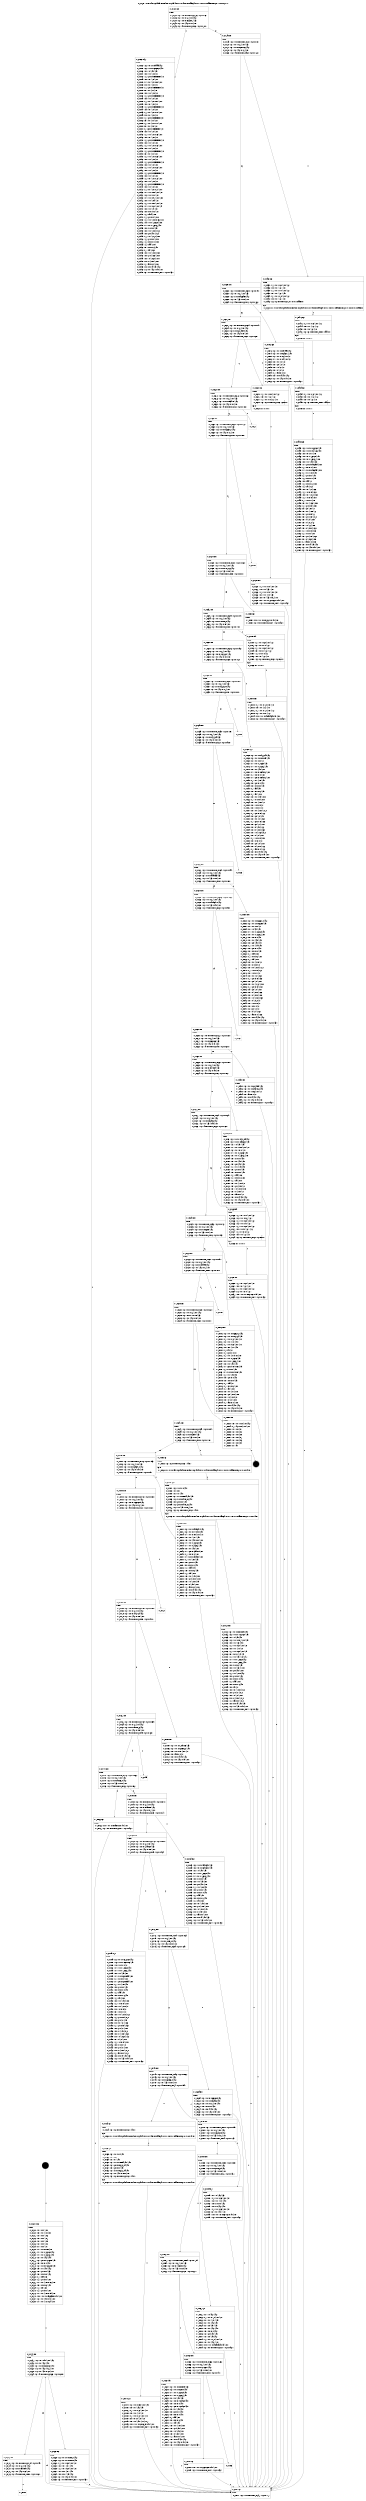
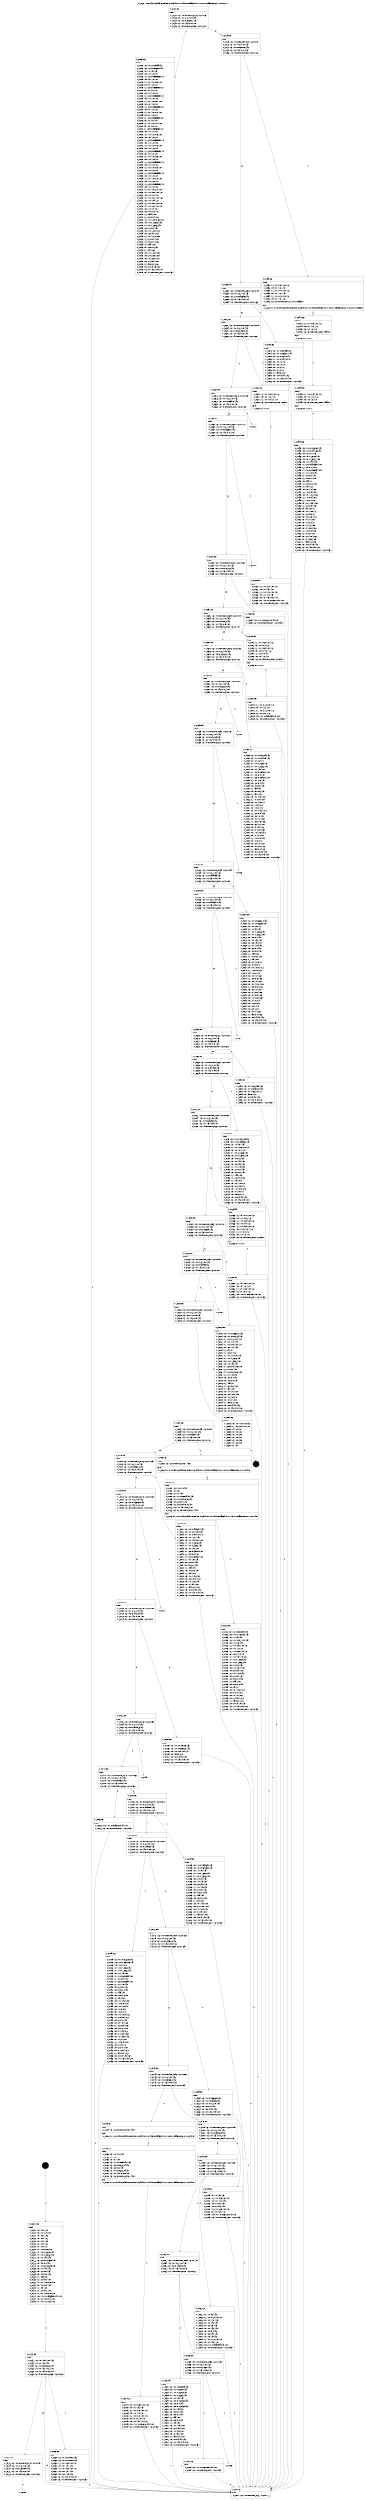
edge "0x4016c8 [28]" -> "0x4016e4 [28]": removed, label "13"
